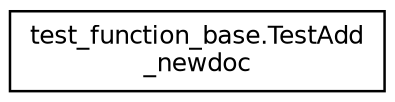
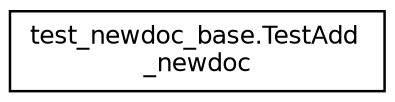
node "test_function_base.TestAdd _newdoc": label "test_function_base.TestAdd _newdoc" -> "test_newdoc_base.TestAdd _newdoc"
